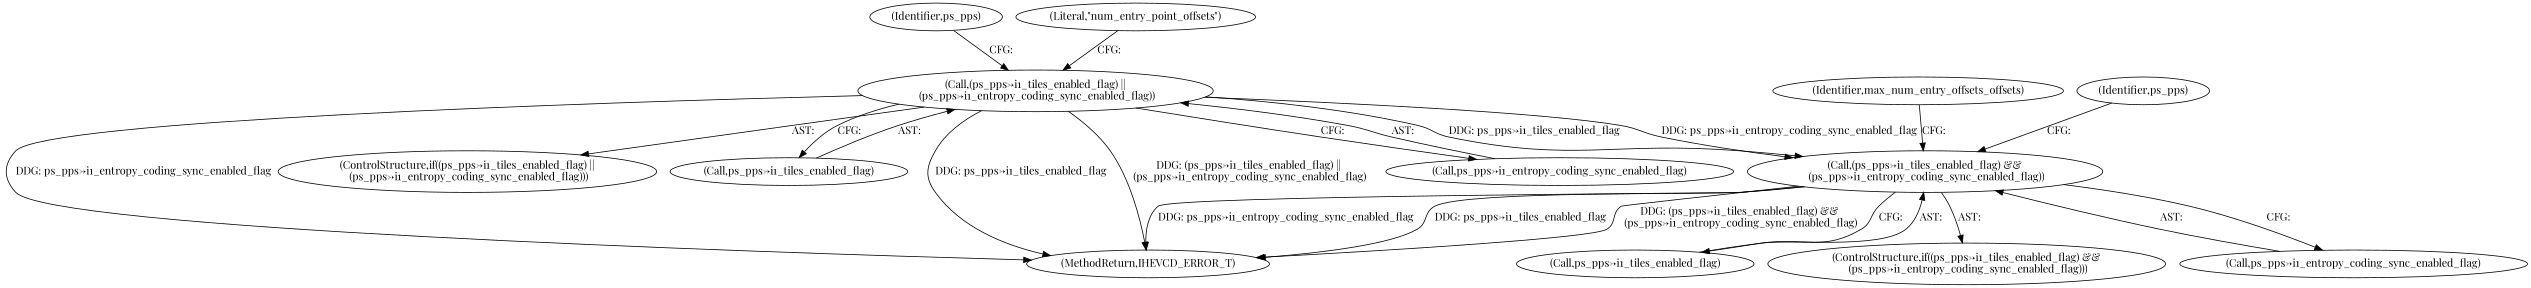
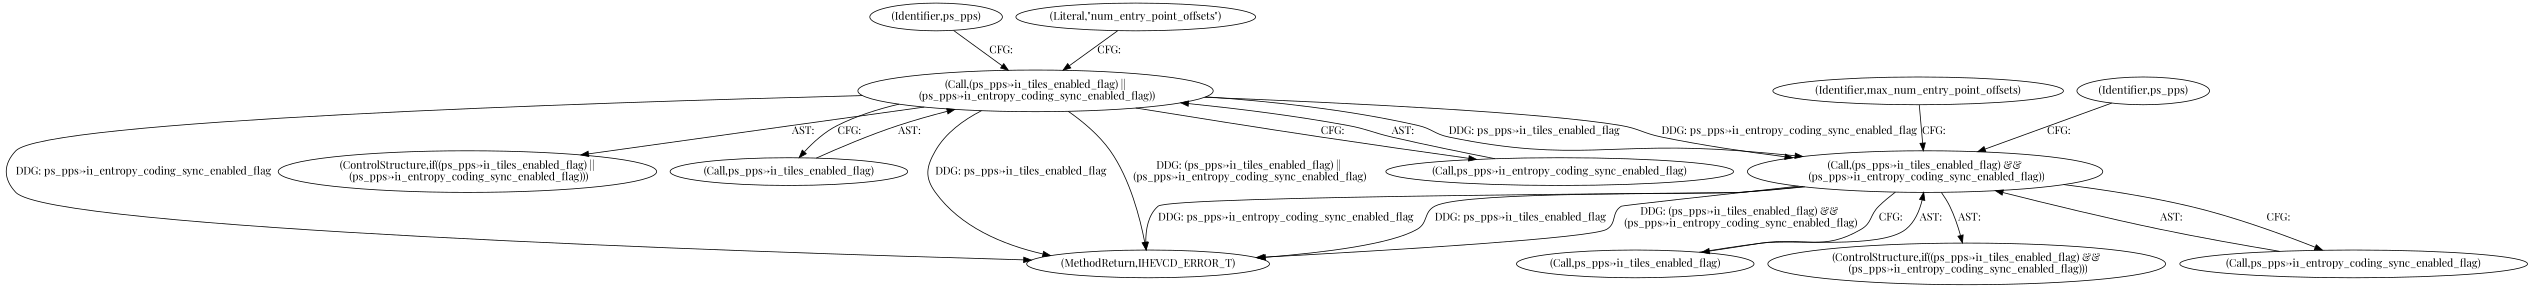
node "(Identifier,max_num_entry_offsets_offsets)": label "(Identifier,max_num_entry_offsets_offsets)" -> "(Identifier,max_num_entry_point_offsets)"
